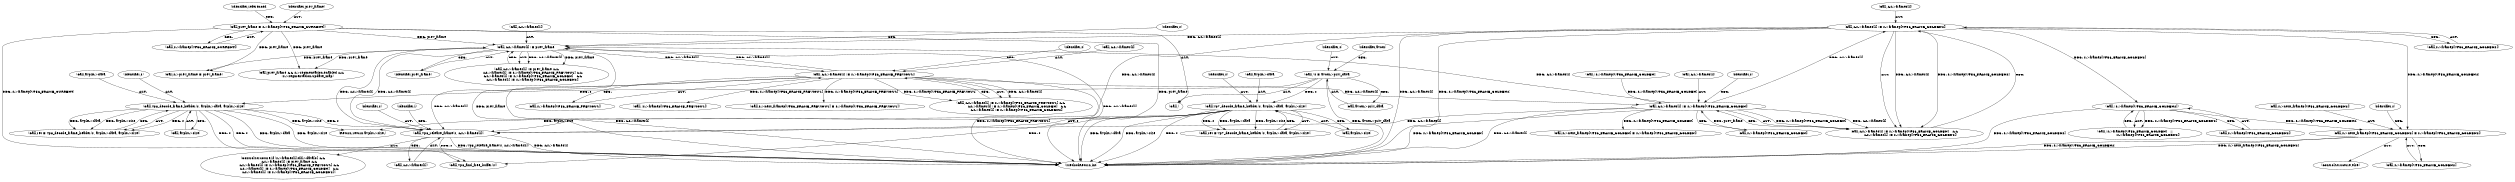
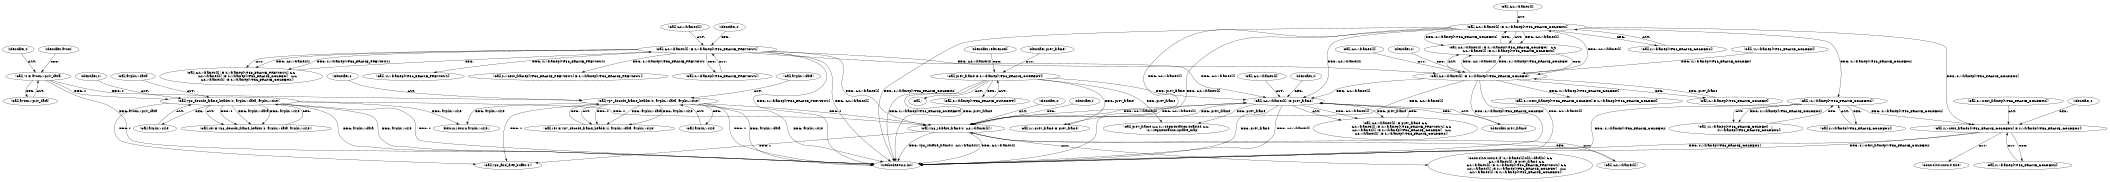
edge "(Call,&s->frames[i] != prev_frame)" -> "(Call,&s->frames[i] != s->framep[VP56_FRAME_PREVIOUS])": removed, label "DDG: &s->frames[i]"
edge "(Call,*s = avctx->priv_data)" -> "(Call,)": removed, label "AST:"
edge "(Call,vp7_decode_frame_header(s, avpkt->data, avpkt->size))" -> "(Call,vp8_release_frame(s, &s->frames[i]))": label "AST: s" -> "DDG: s"
